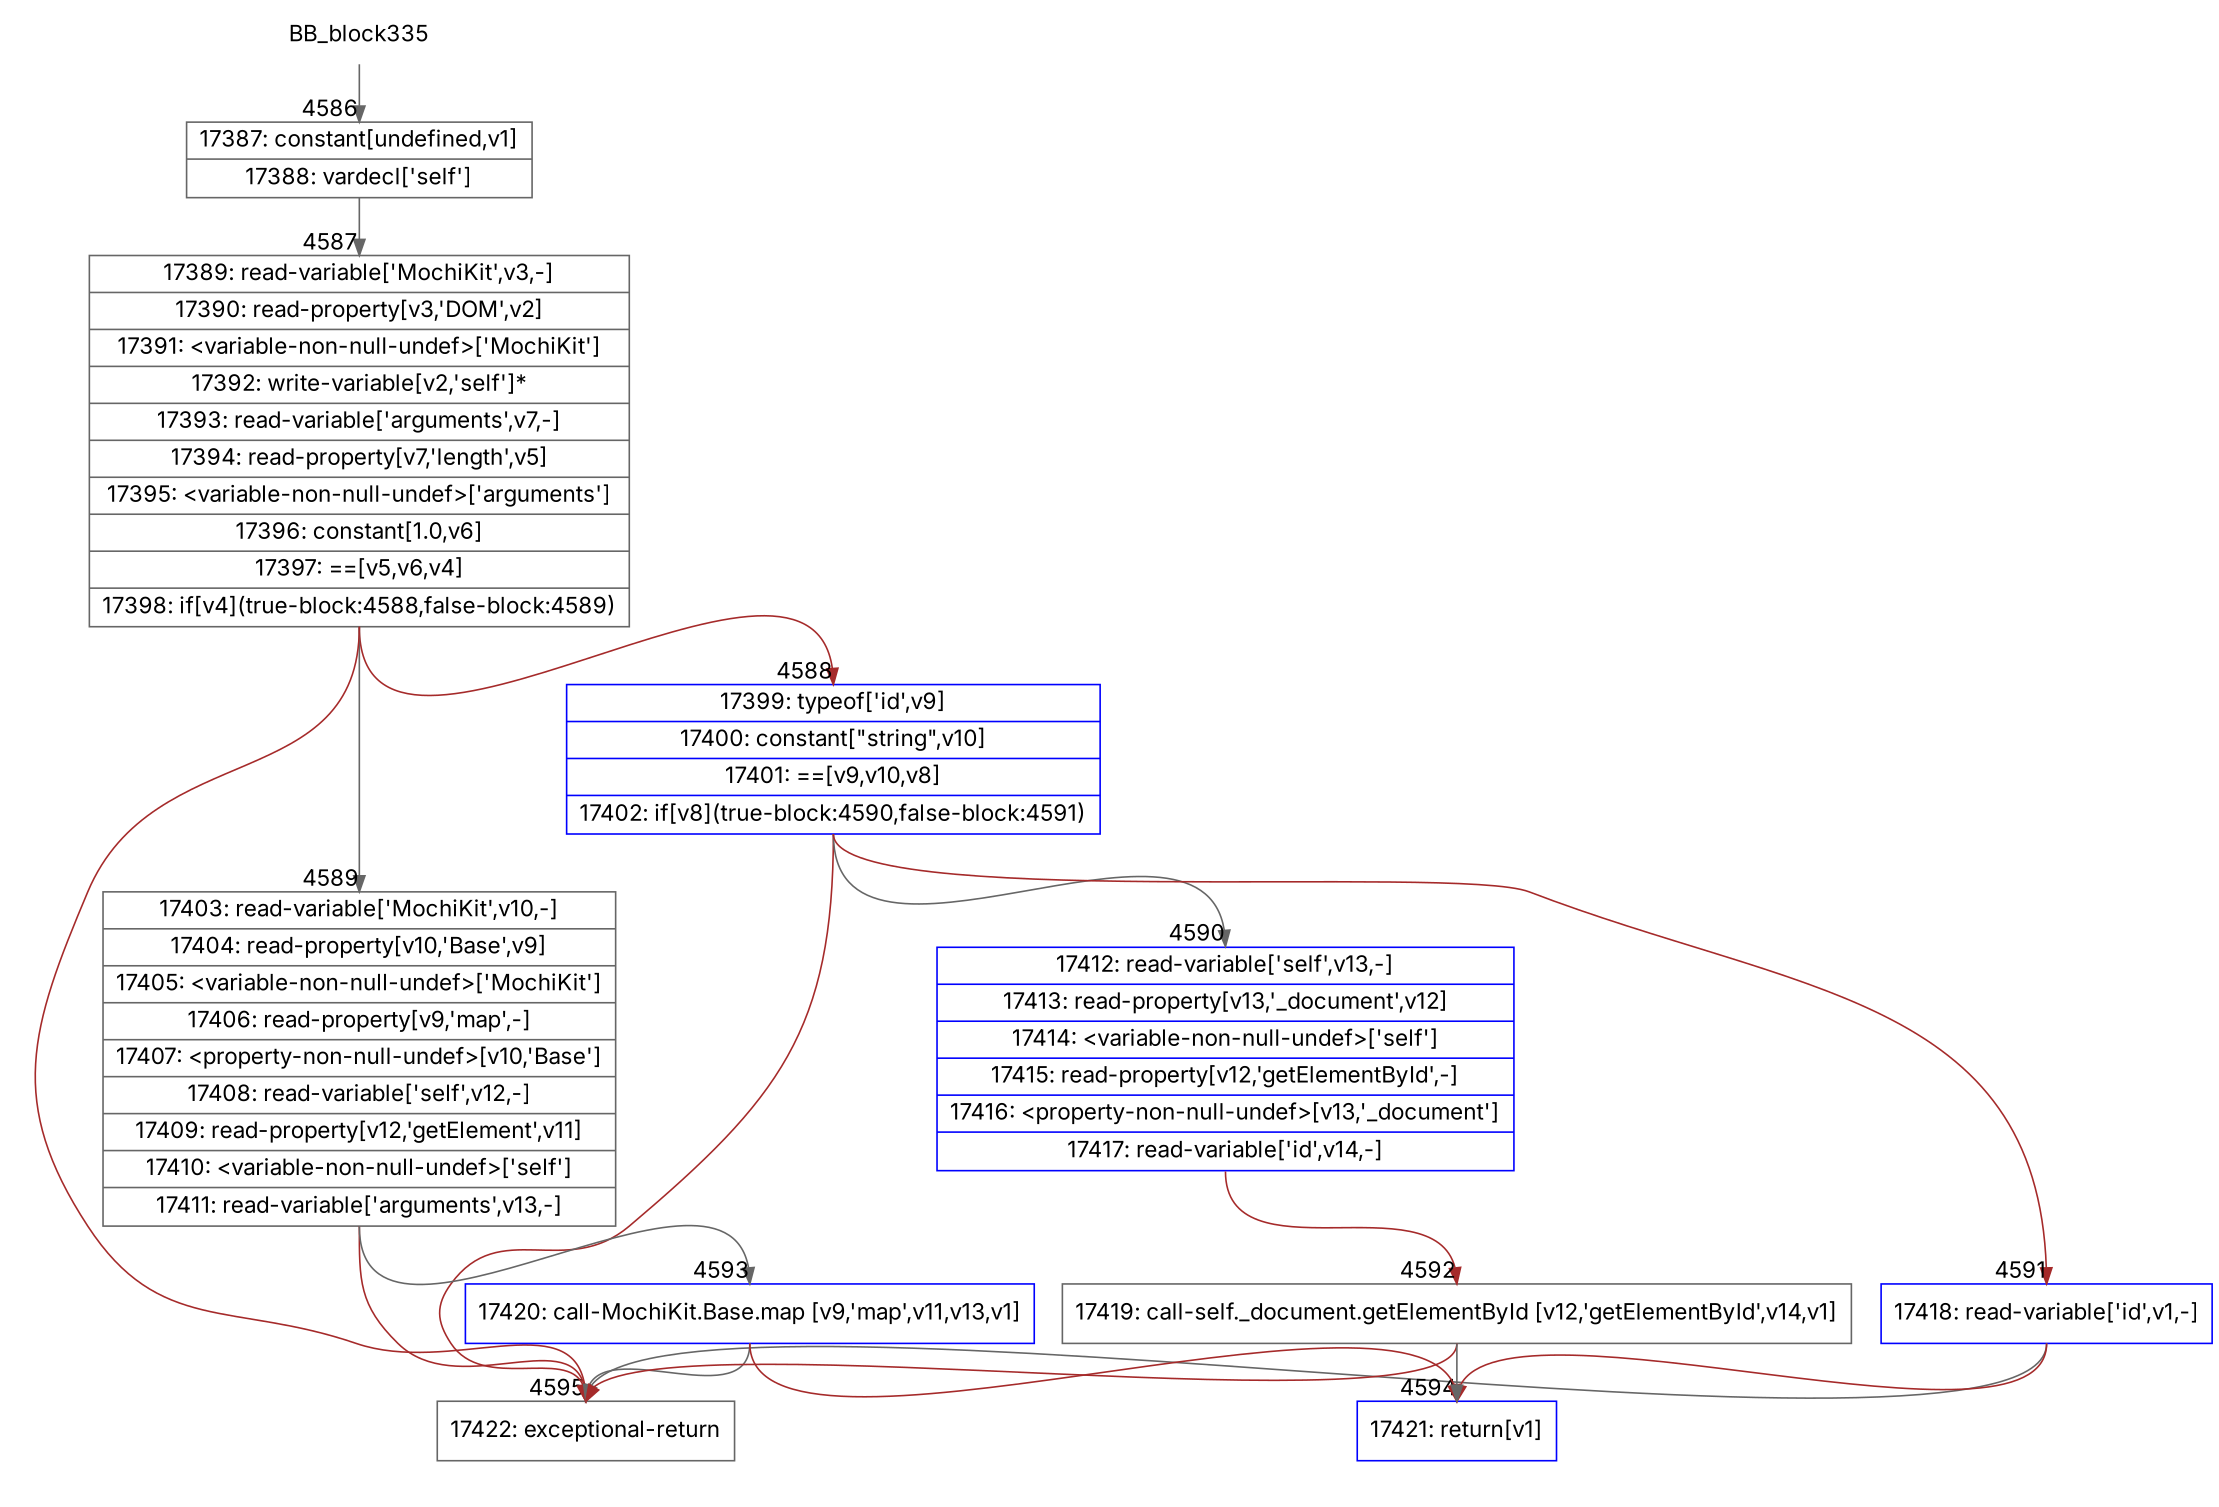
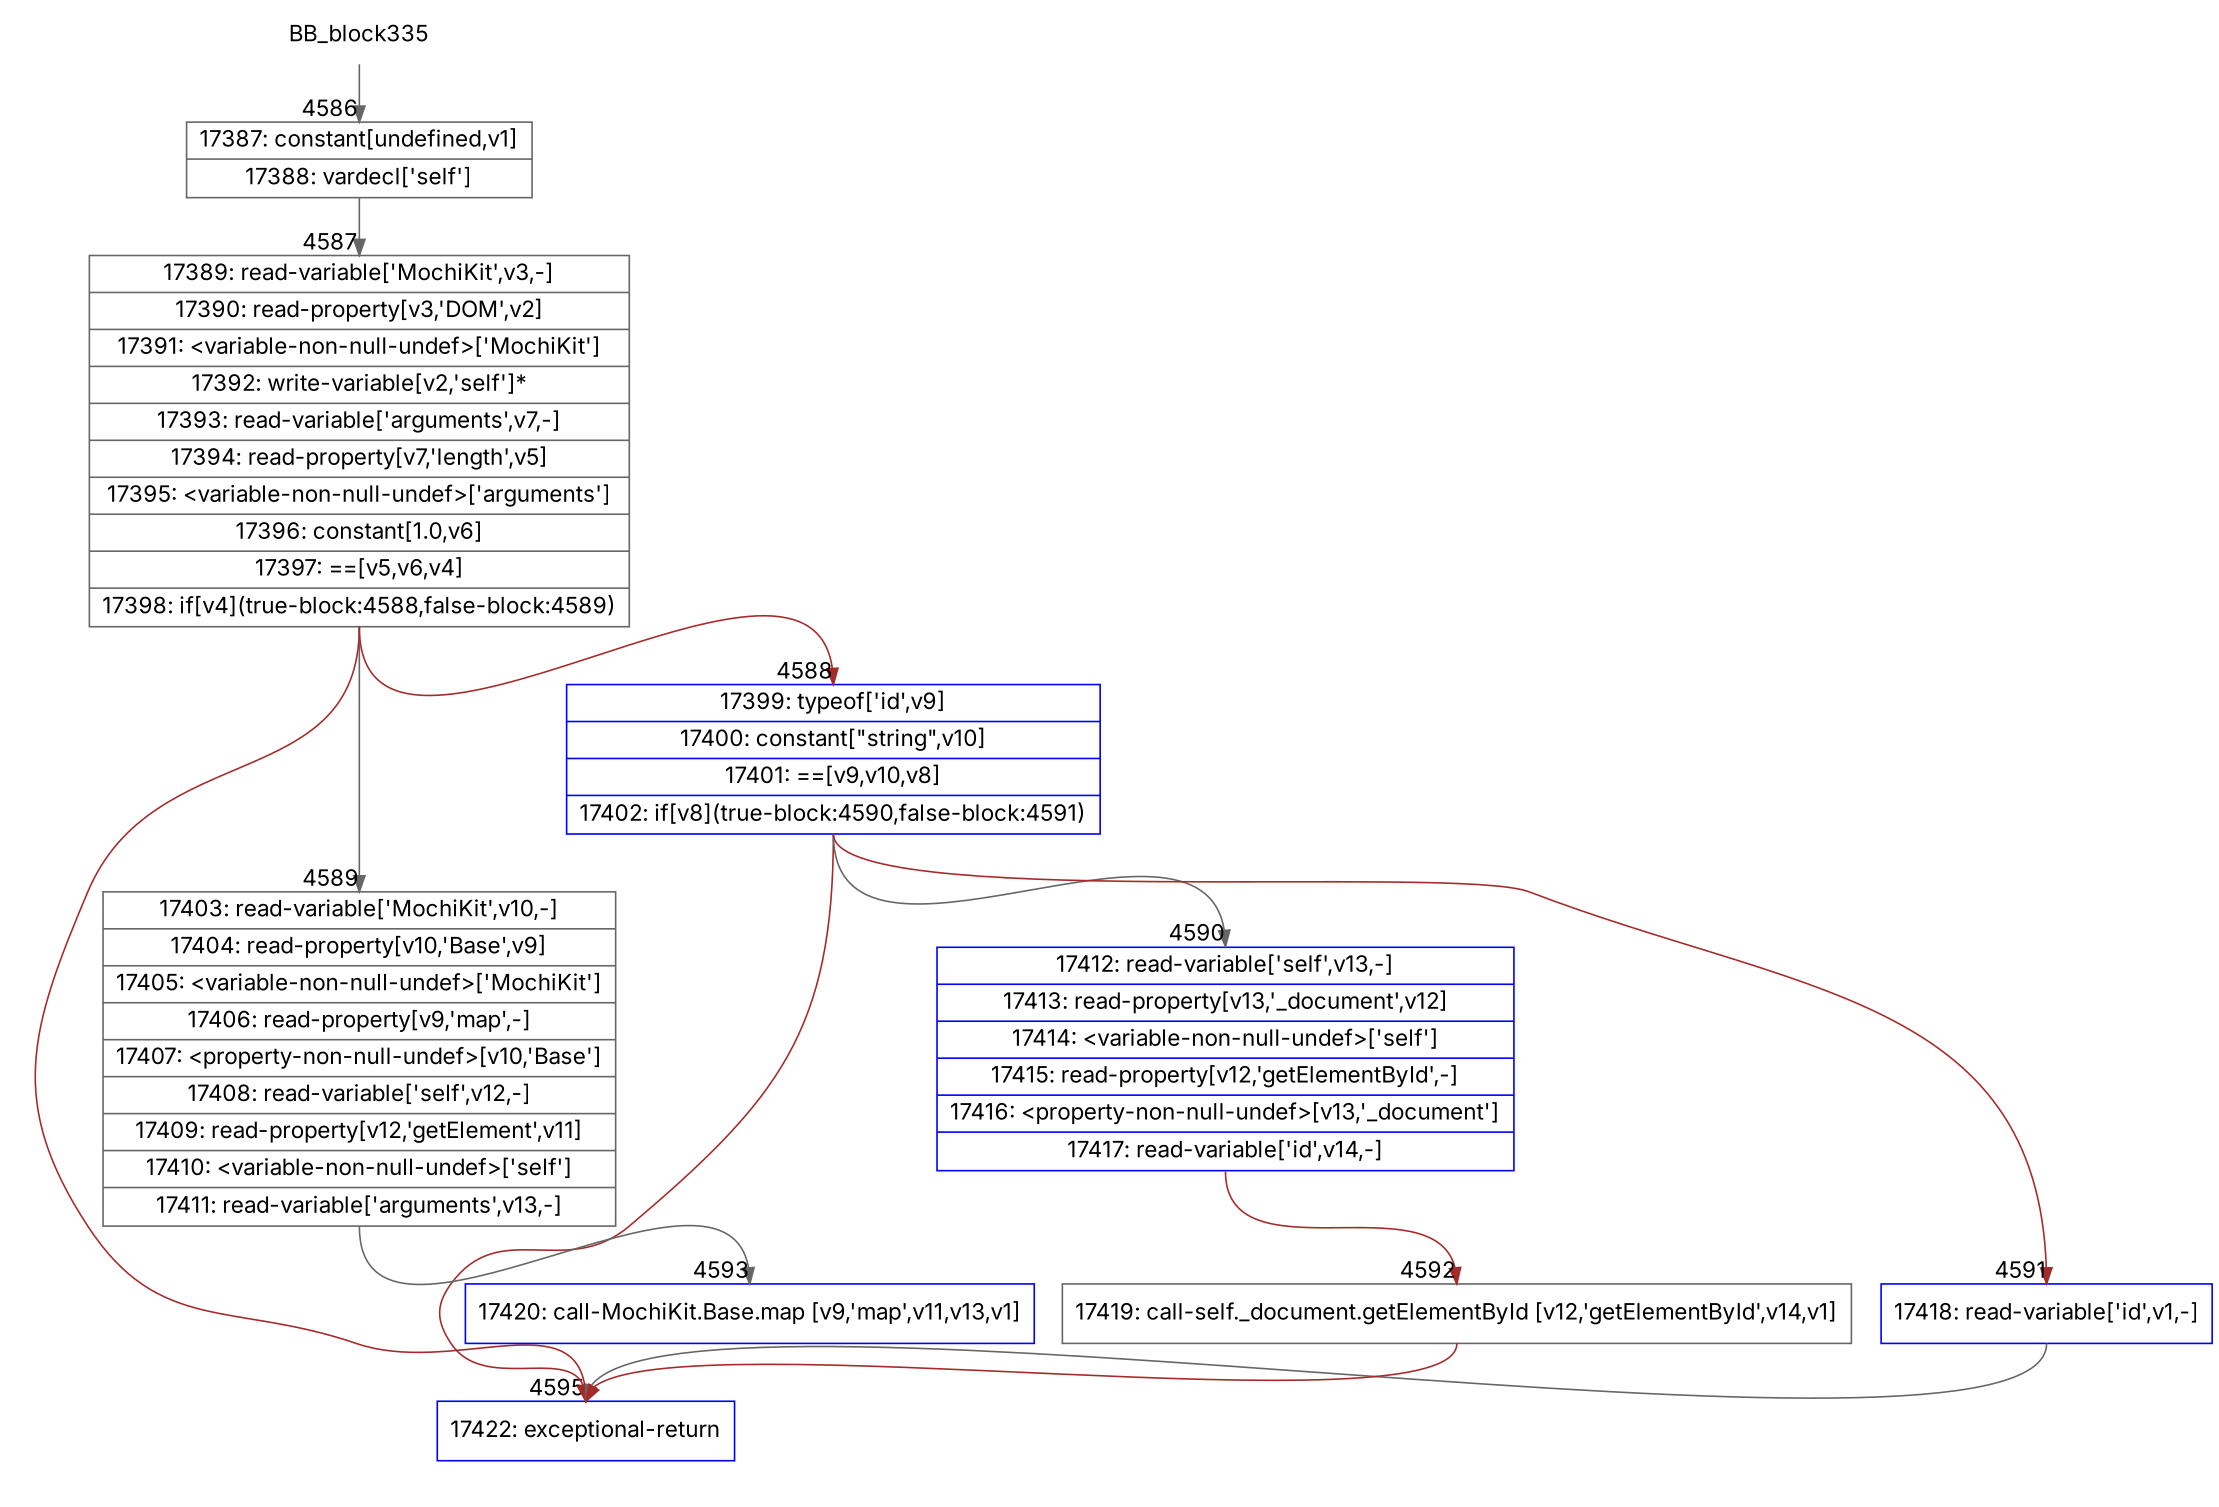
edge "17403: read-variable['MochiKit',v10,-]" -> "17422: exceptional-return": removed
edge "17420: call-MochiKit.Base.map [v9,'map',v11,v13,v1]" -> "17422: exceptional-return": removed
node "17422: exceptional-return": color gray40 -> blue
node "17421: return[v1]": removed
